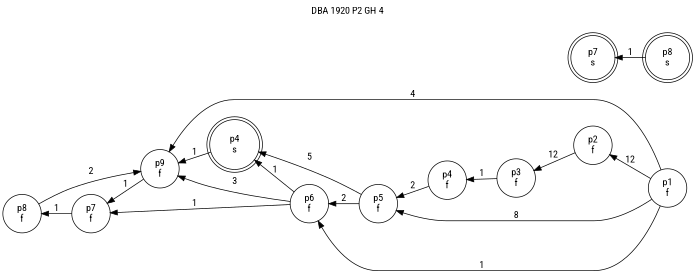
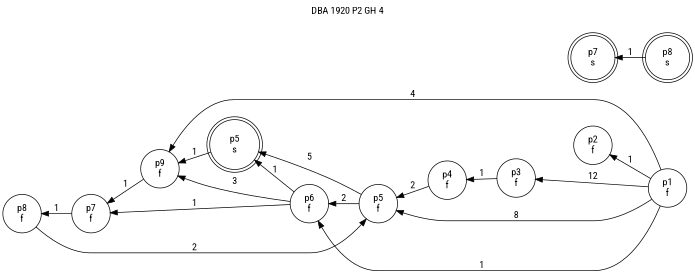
node "p4 s": label "p4 s" -> "p5 s"
edge "p2 f" -> "p3 f": now "p1 f" -> "p3 f"
edge "p1 f" -> "p2 f": label "12" -> "1"
edge "p8 f" -> "p9 f": now "p8 f" -> "p5 f"
